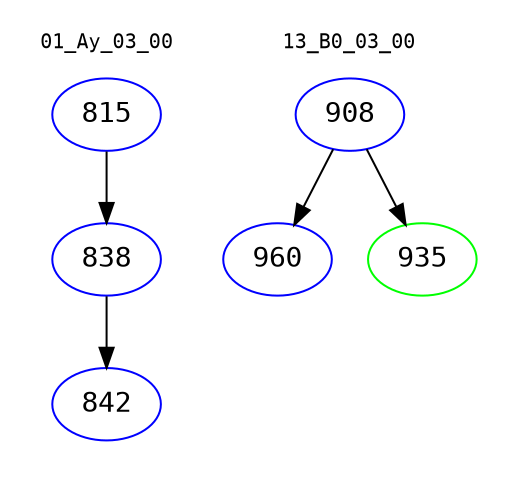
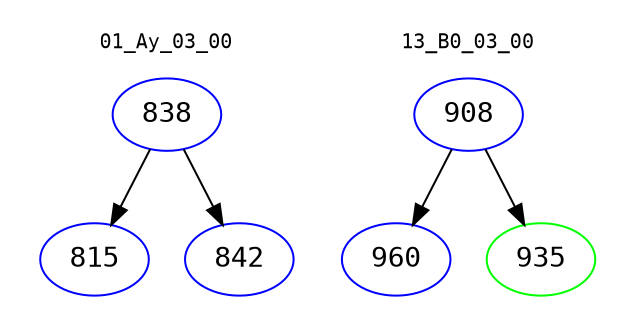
edge "815" -> "838": reversed
